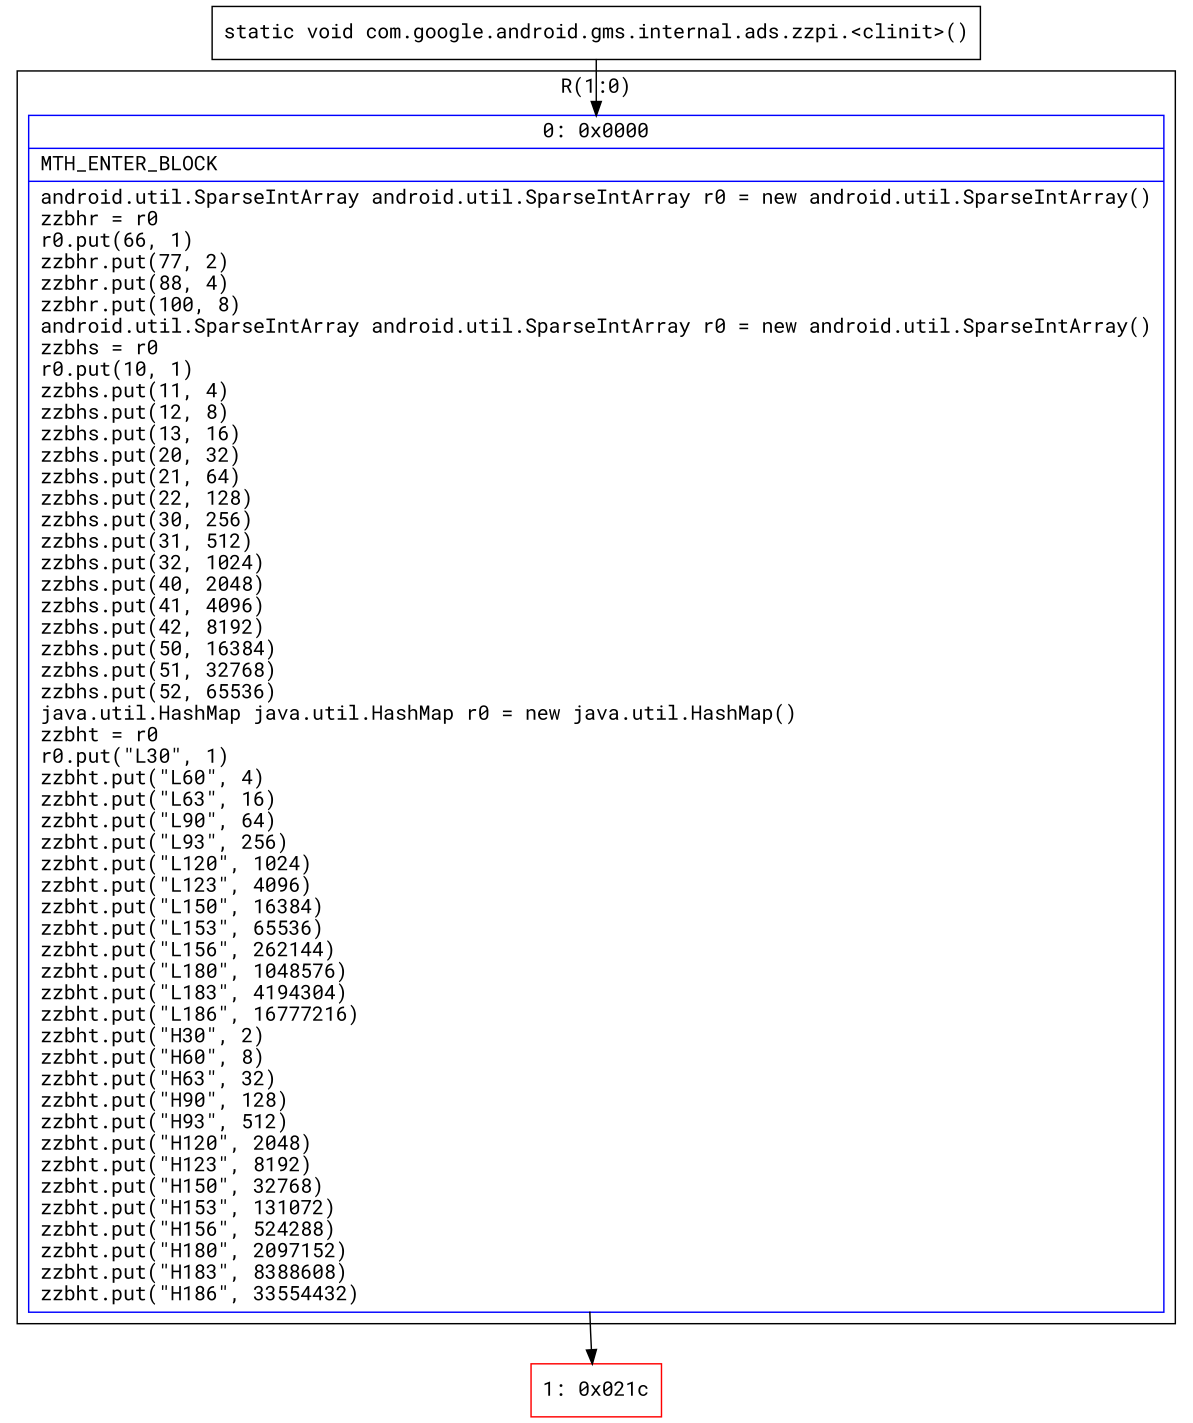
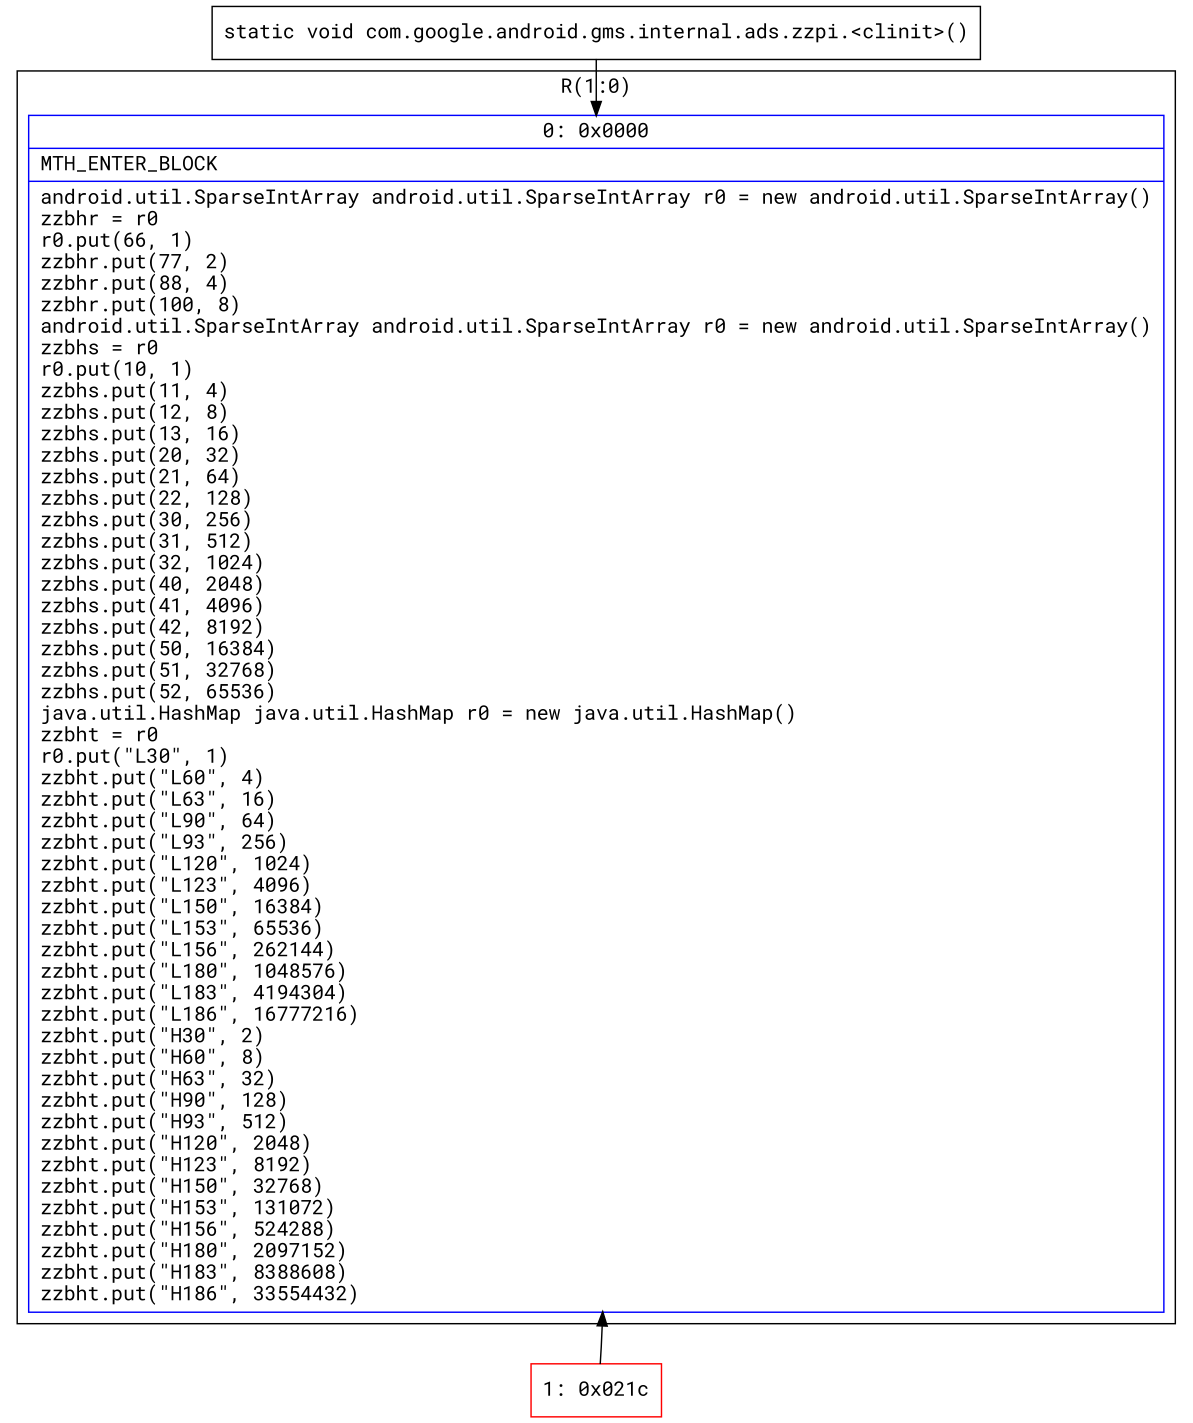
edge "0: 0x0000" -> "1: 0x021c": reversed
